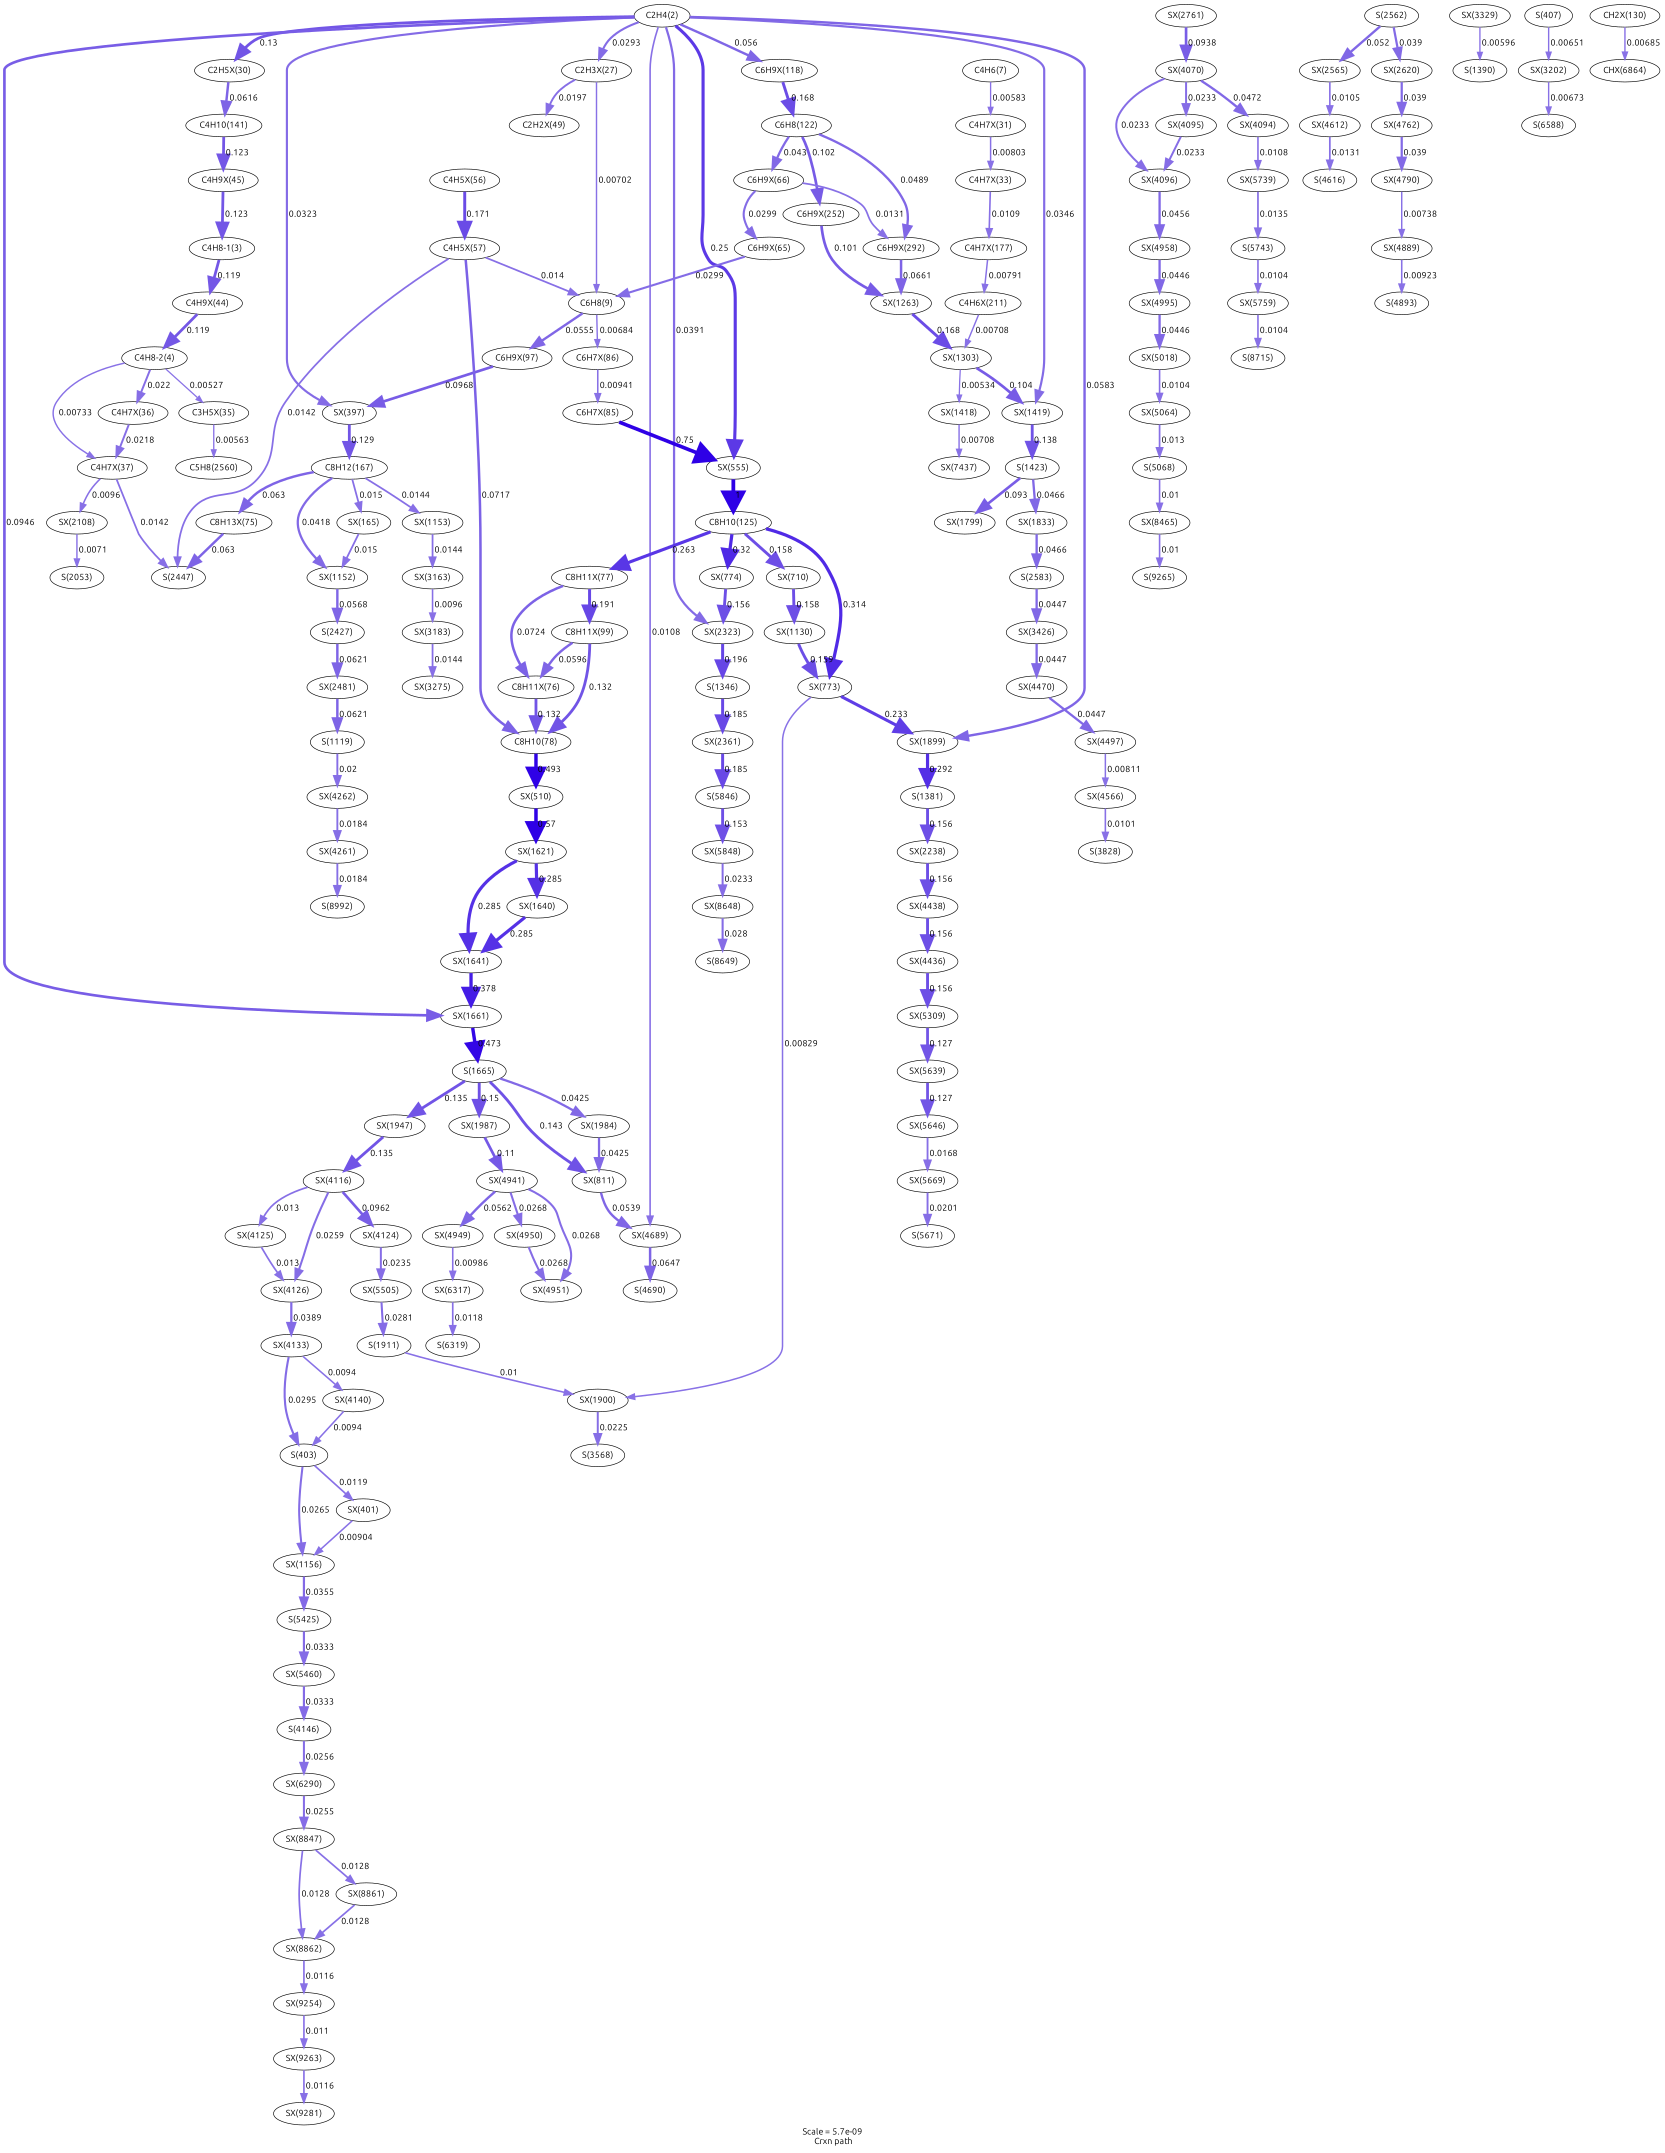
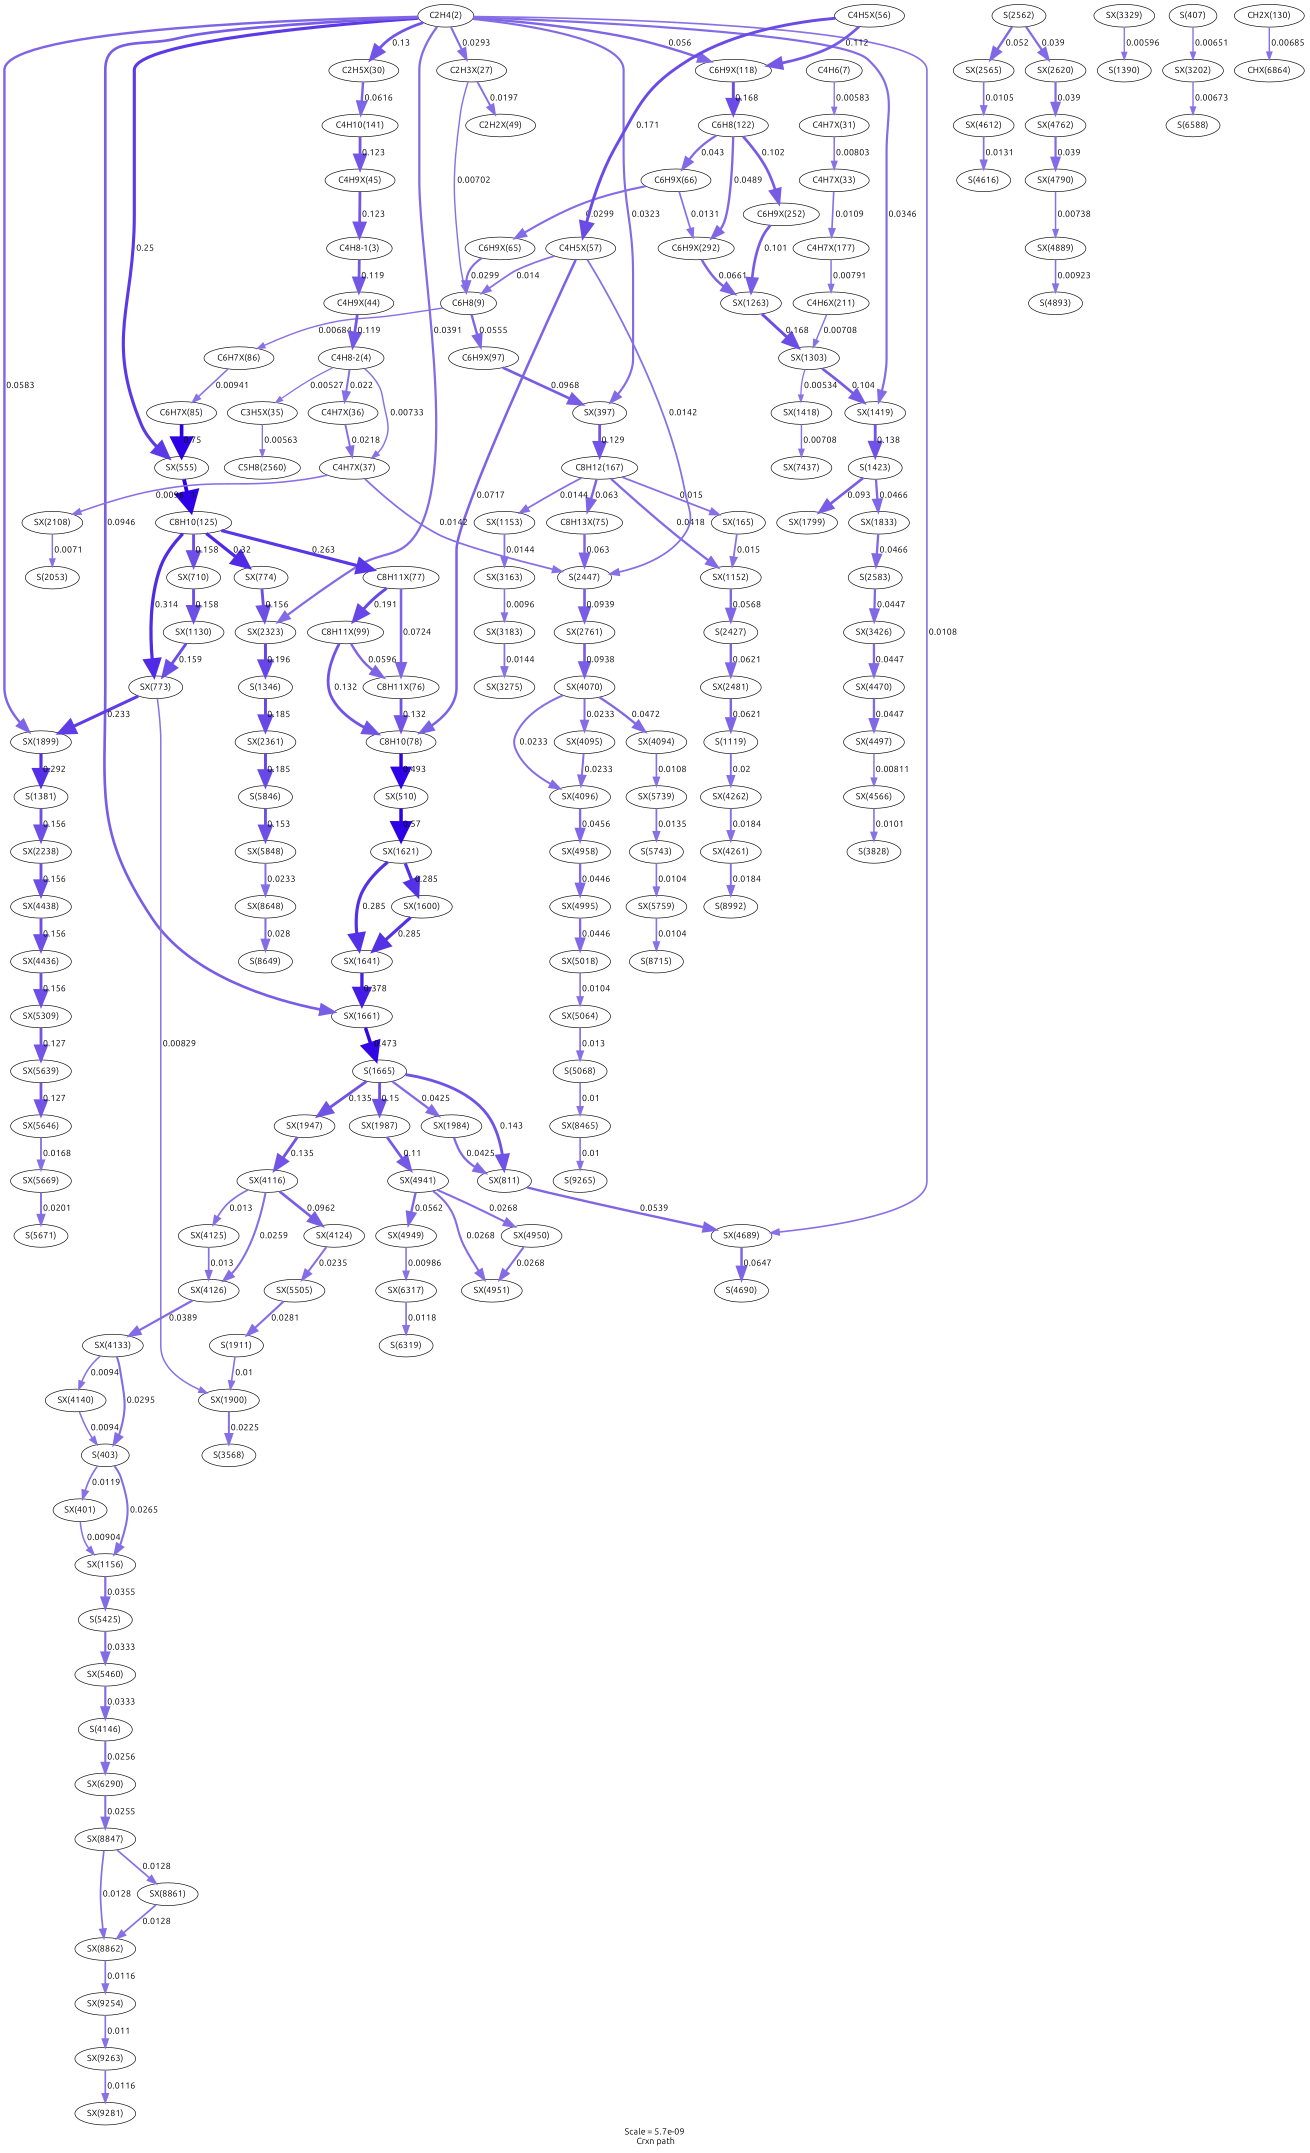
edge "C4H5X(56)" -> "C6H9X(118)": added, label "0.112"
edge "S(2447)" -> "SX(2761)": added, label "0.0939"
node "SX(1640)": label "SX(1640)" -> "SX(1600)"
